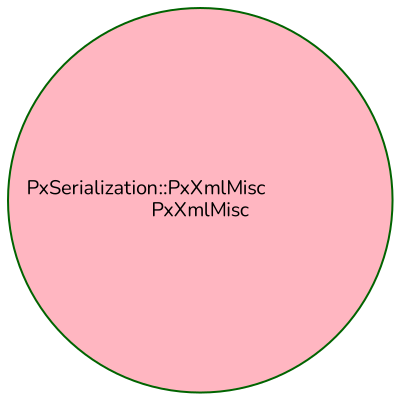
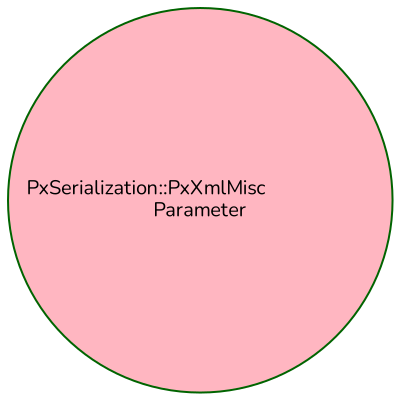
node "PxSerialization::PxXmlMisc PxXmlMisc": label "PxSerialization::PxXmlMisc PxXmlMisc" -> "PxSerialization::PxXmlMisc Parameter"
